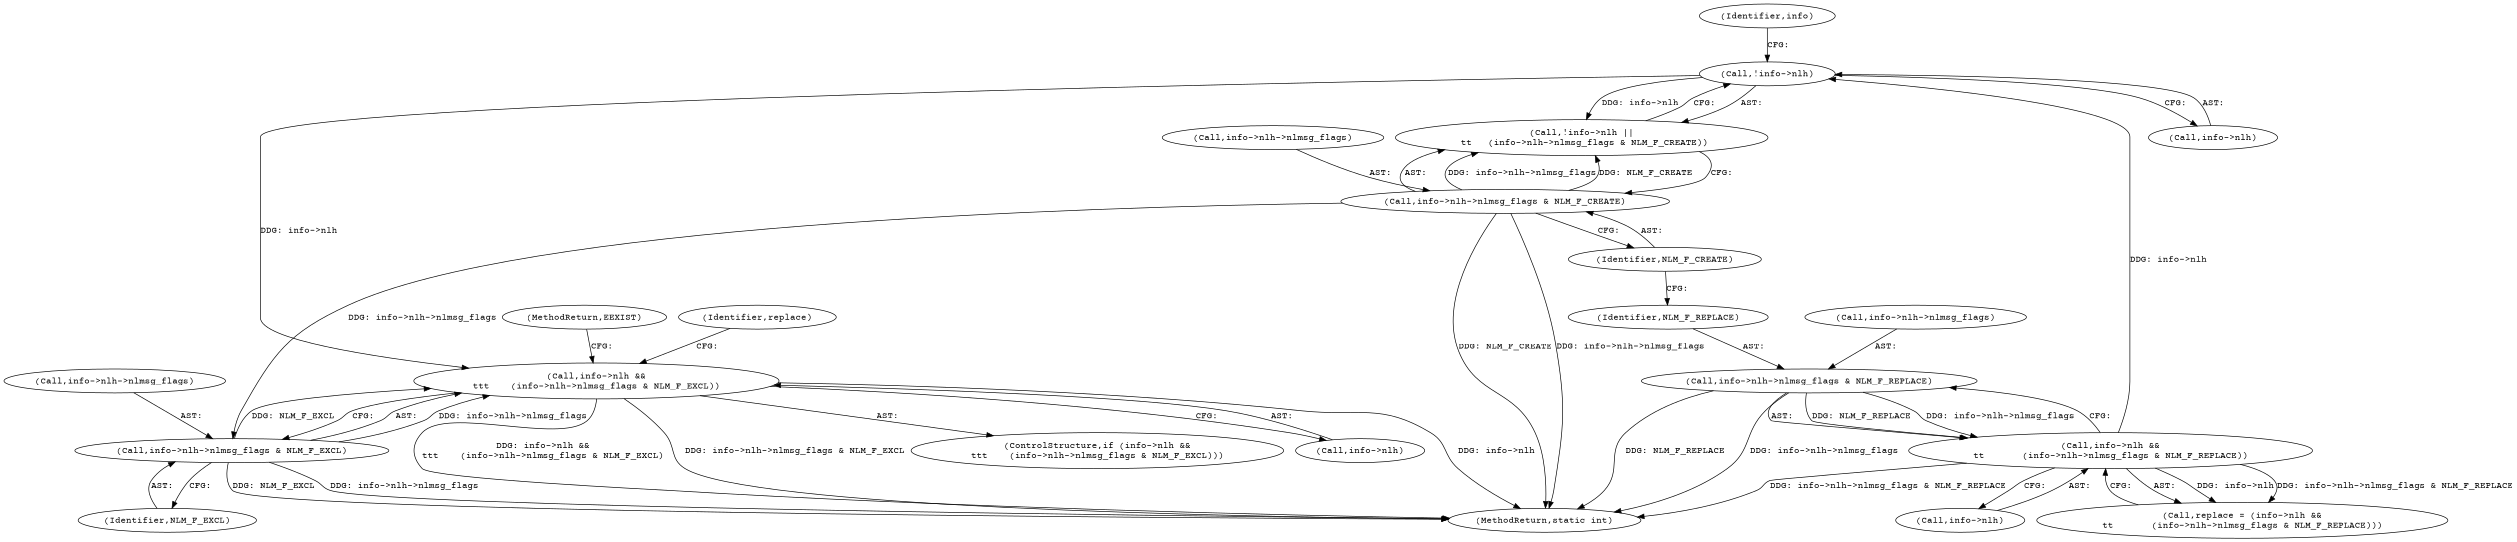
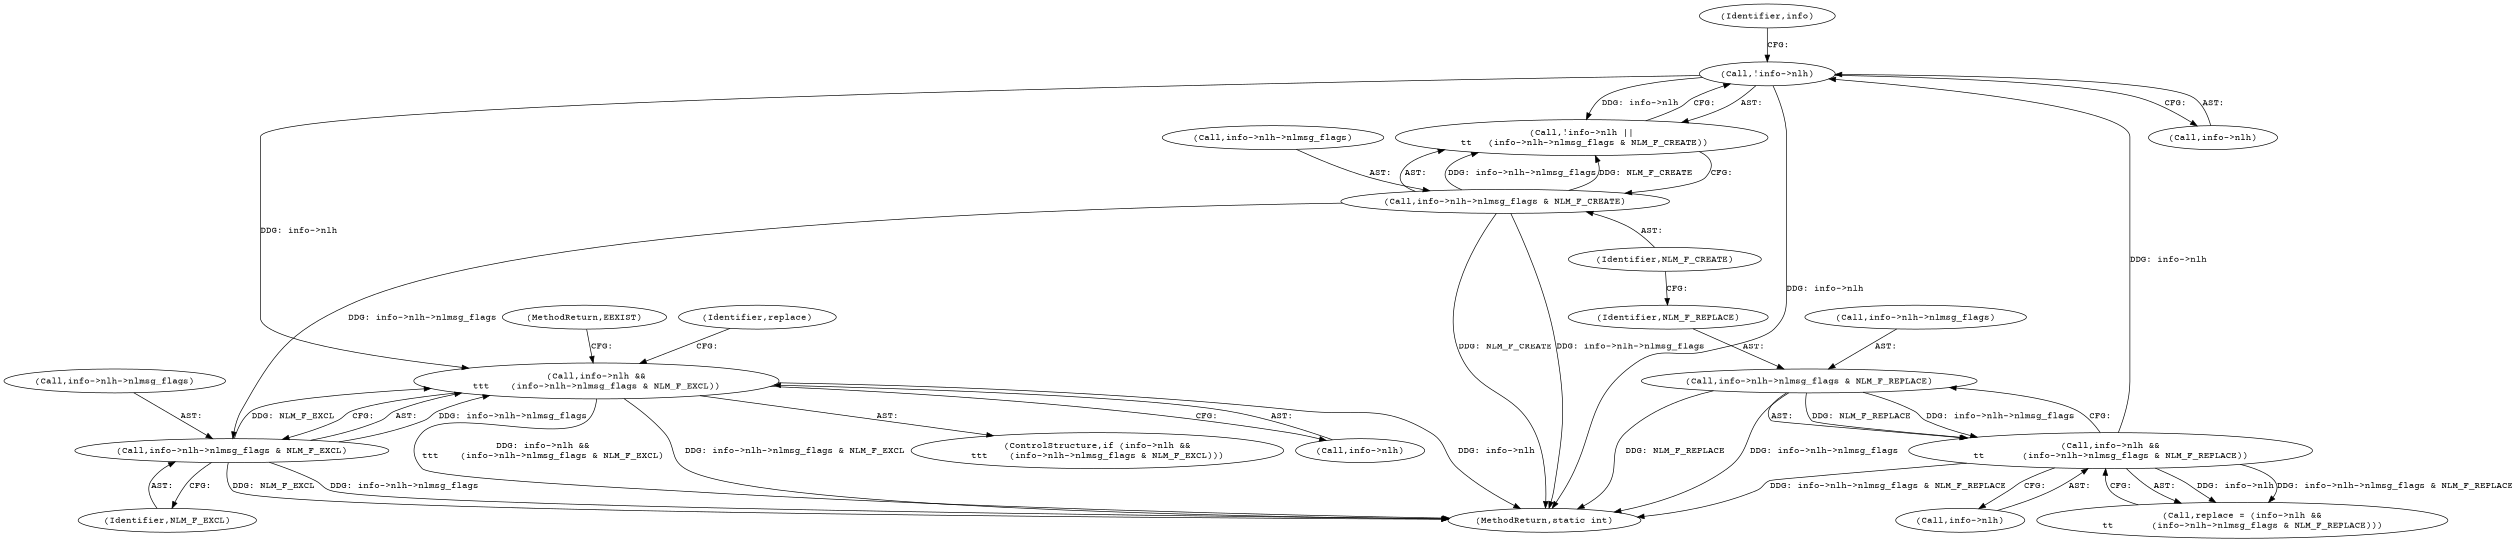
edge "(Call,info->nlh->nlmsg_flags & NLM_F_CREATE)" -> "(Identifier,NLM_F_CREATE)": removed, label "CFG:"
edge "(Call,!info->nlh)" -> "(MethodReturn,static int)": added, label "DDG: info->nlh"
